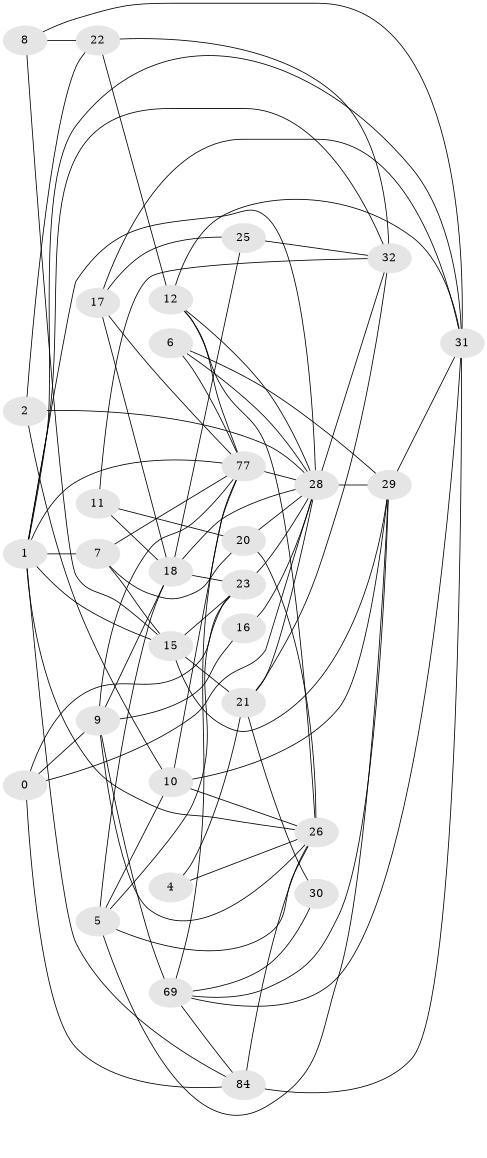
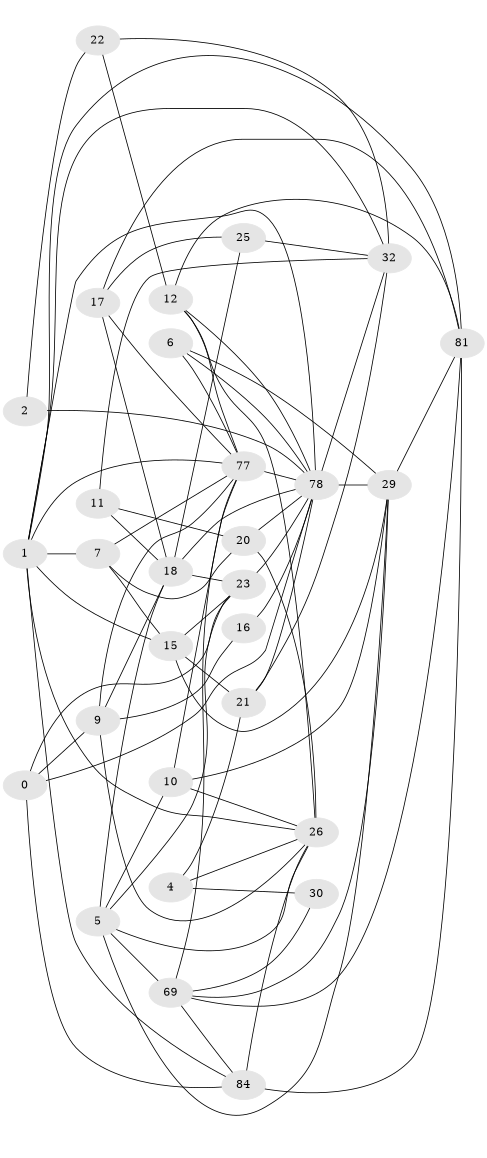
node "8": removed
node "31": label "31" -> "81"
node "28": label "28" -> "78"
edge "2" -- "10": removed
edge "21" -- "30": now "4" -- "30"
edge "9" -- "69": now "5" -- "69"
